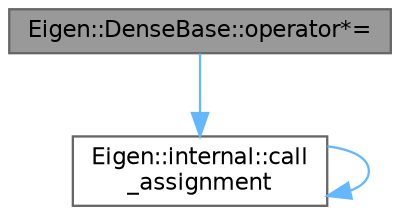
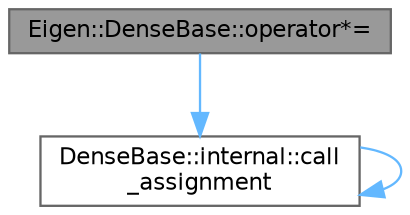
node "Eigen::internal::call _assignment": label "Eigen::internal::call _assignment" -> "DenseBase::internal::call _assignment"
